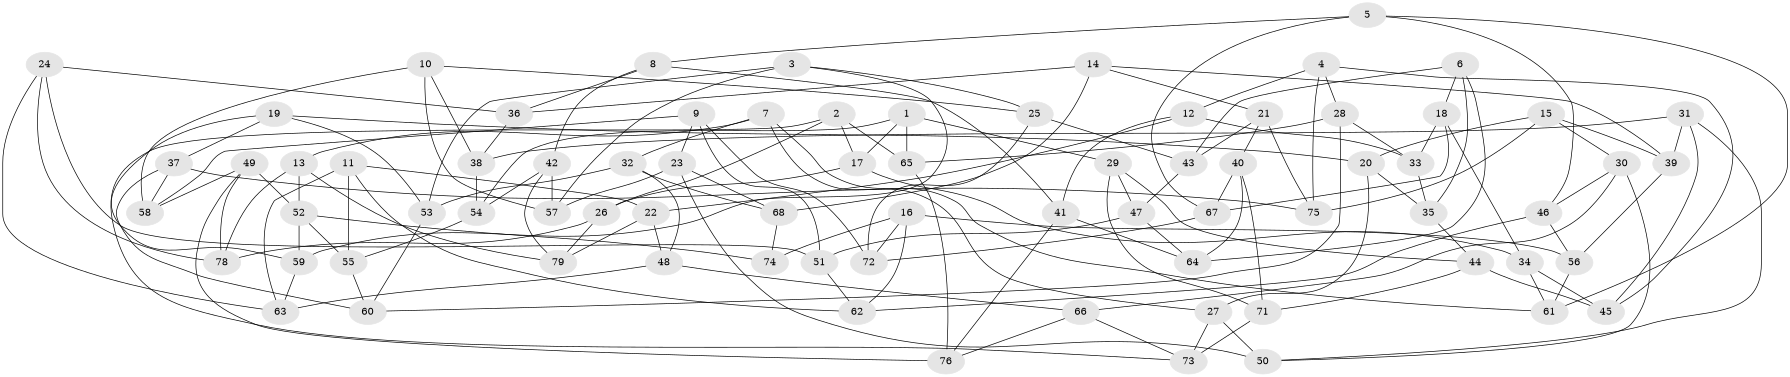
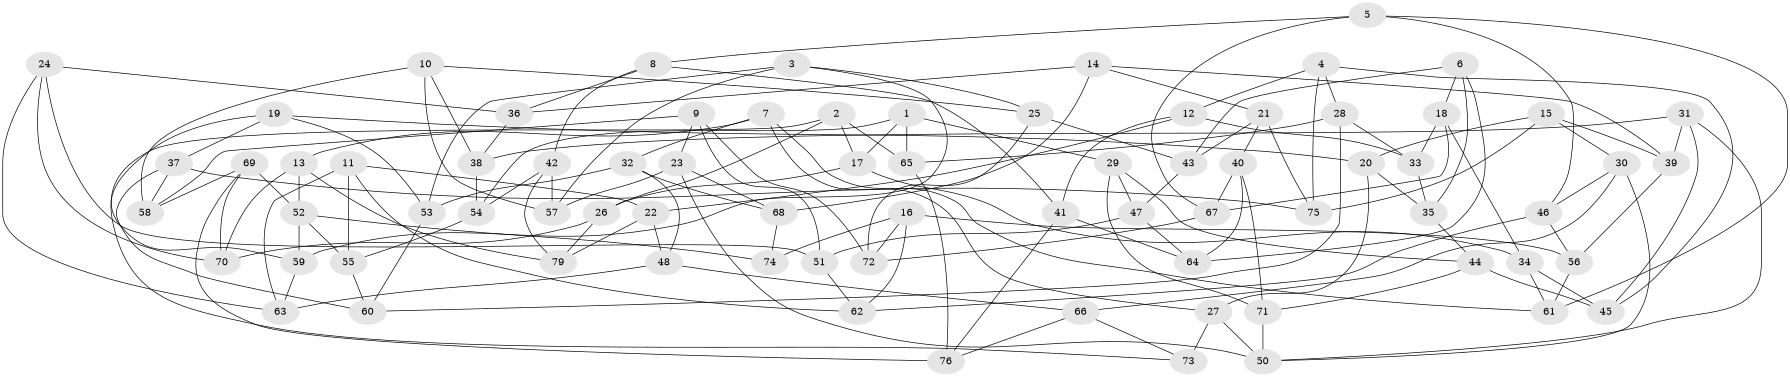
node "49": label "49" -> "69"
node "78": label "78" -> "70"
edge "71" -- "73": now "71" -- "50"
